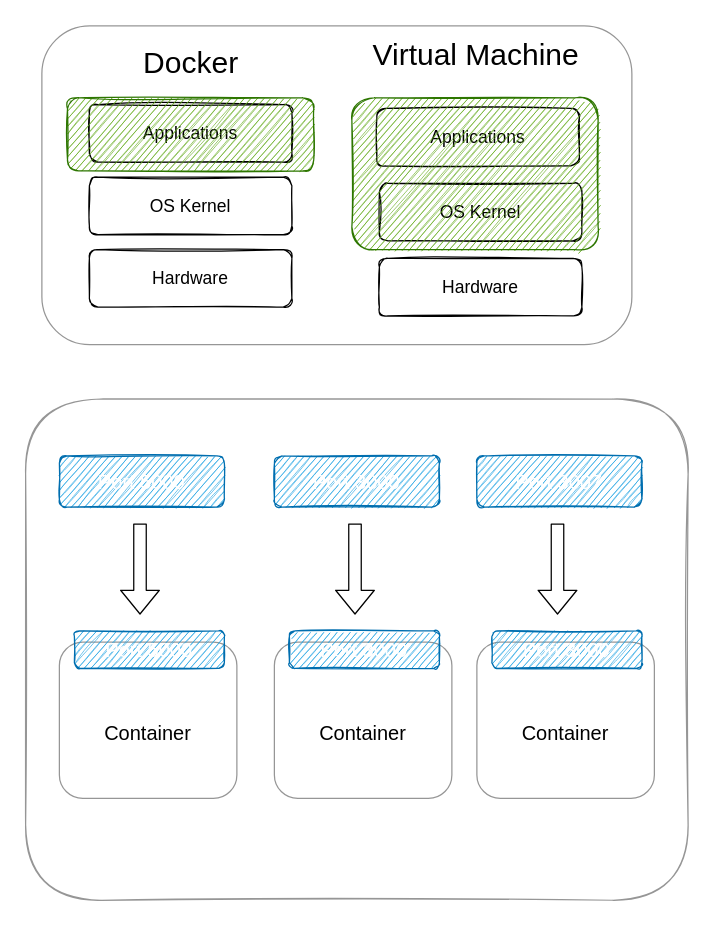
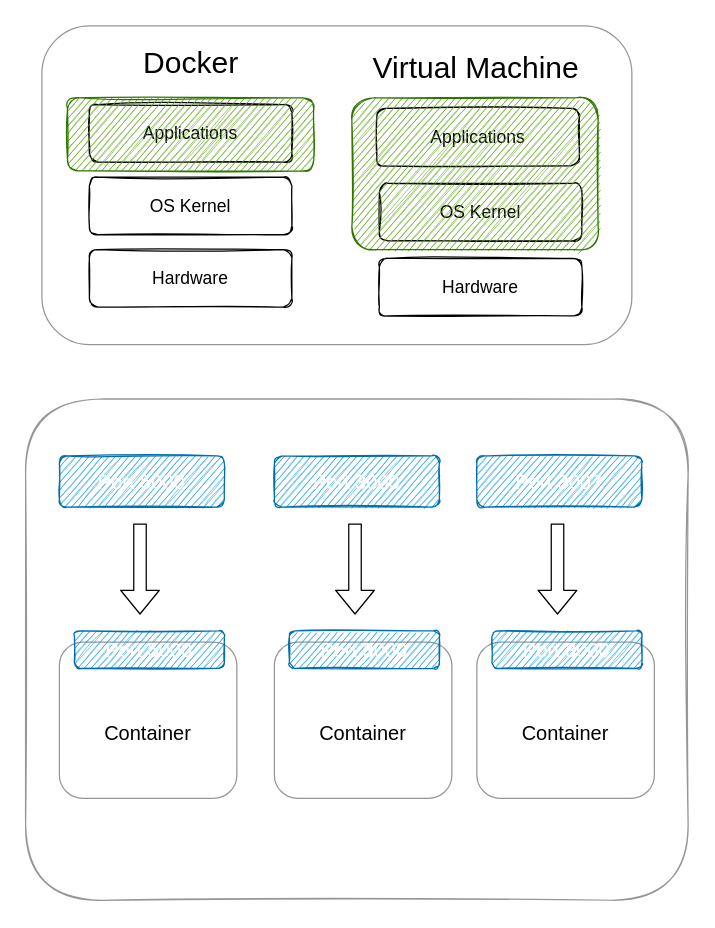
node "Virtual Machine": moved (476, 55) -> (476, 68)
